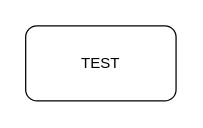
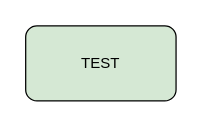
node "TEST": fillcolor #ffffff -> #d5e8d4
